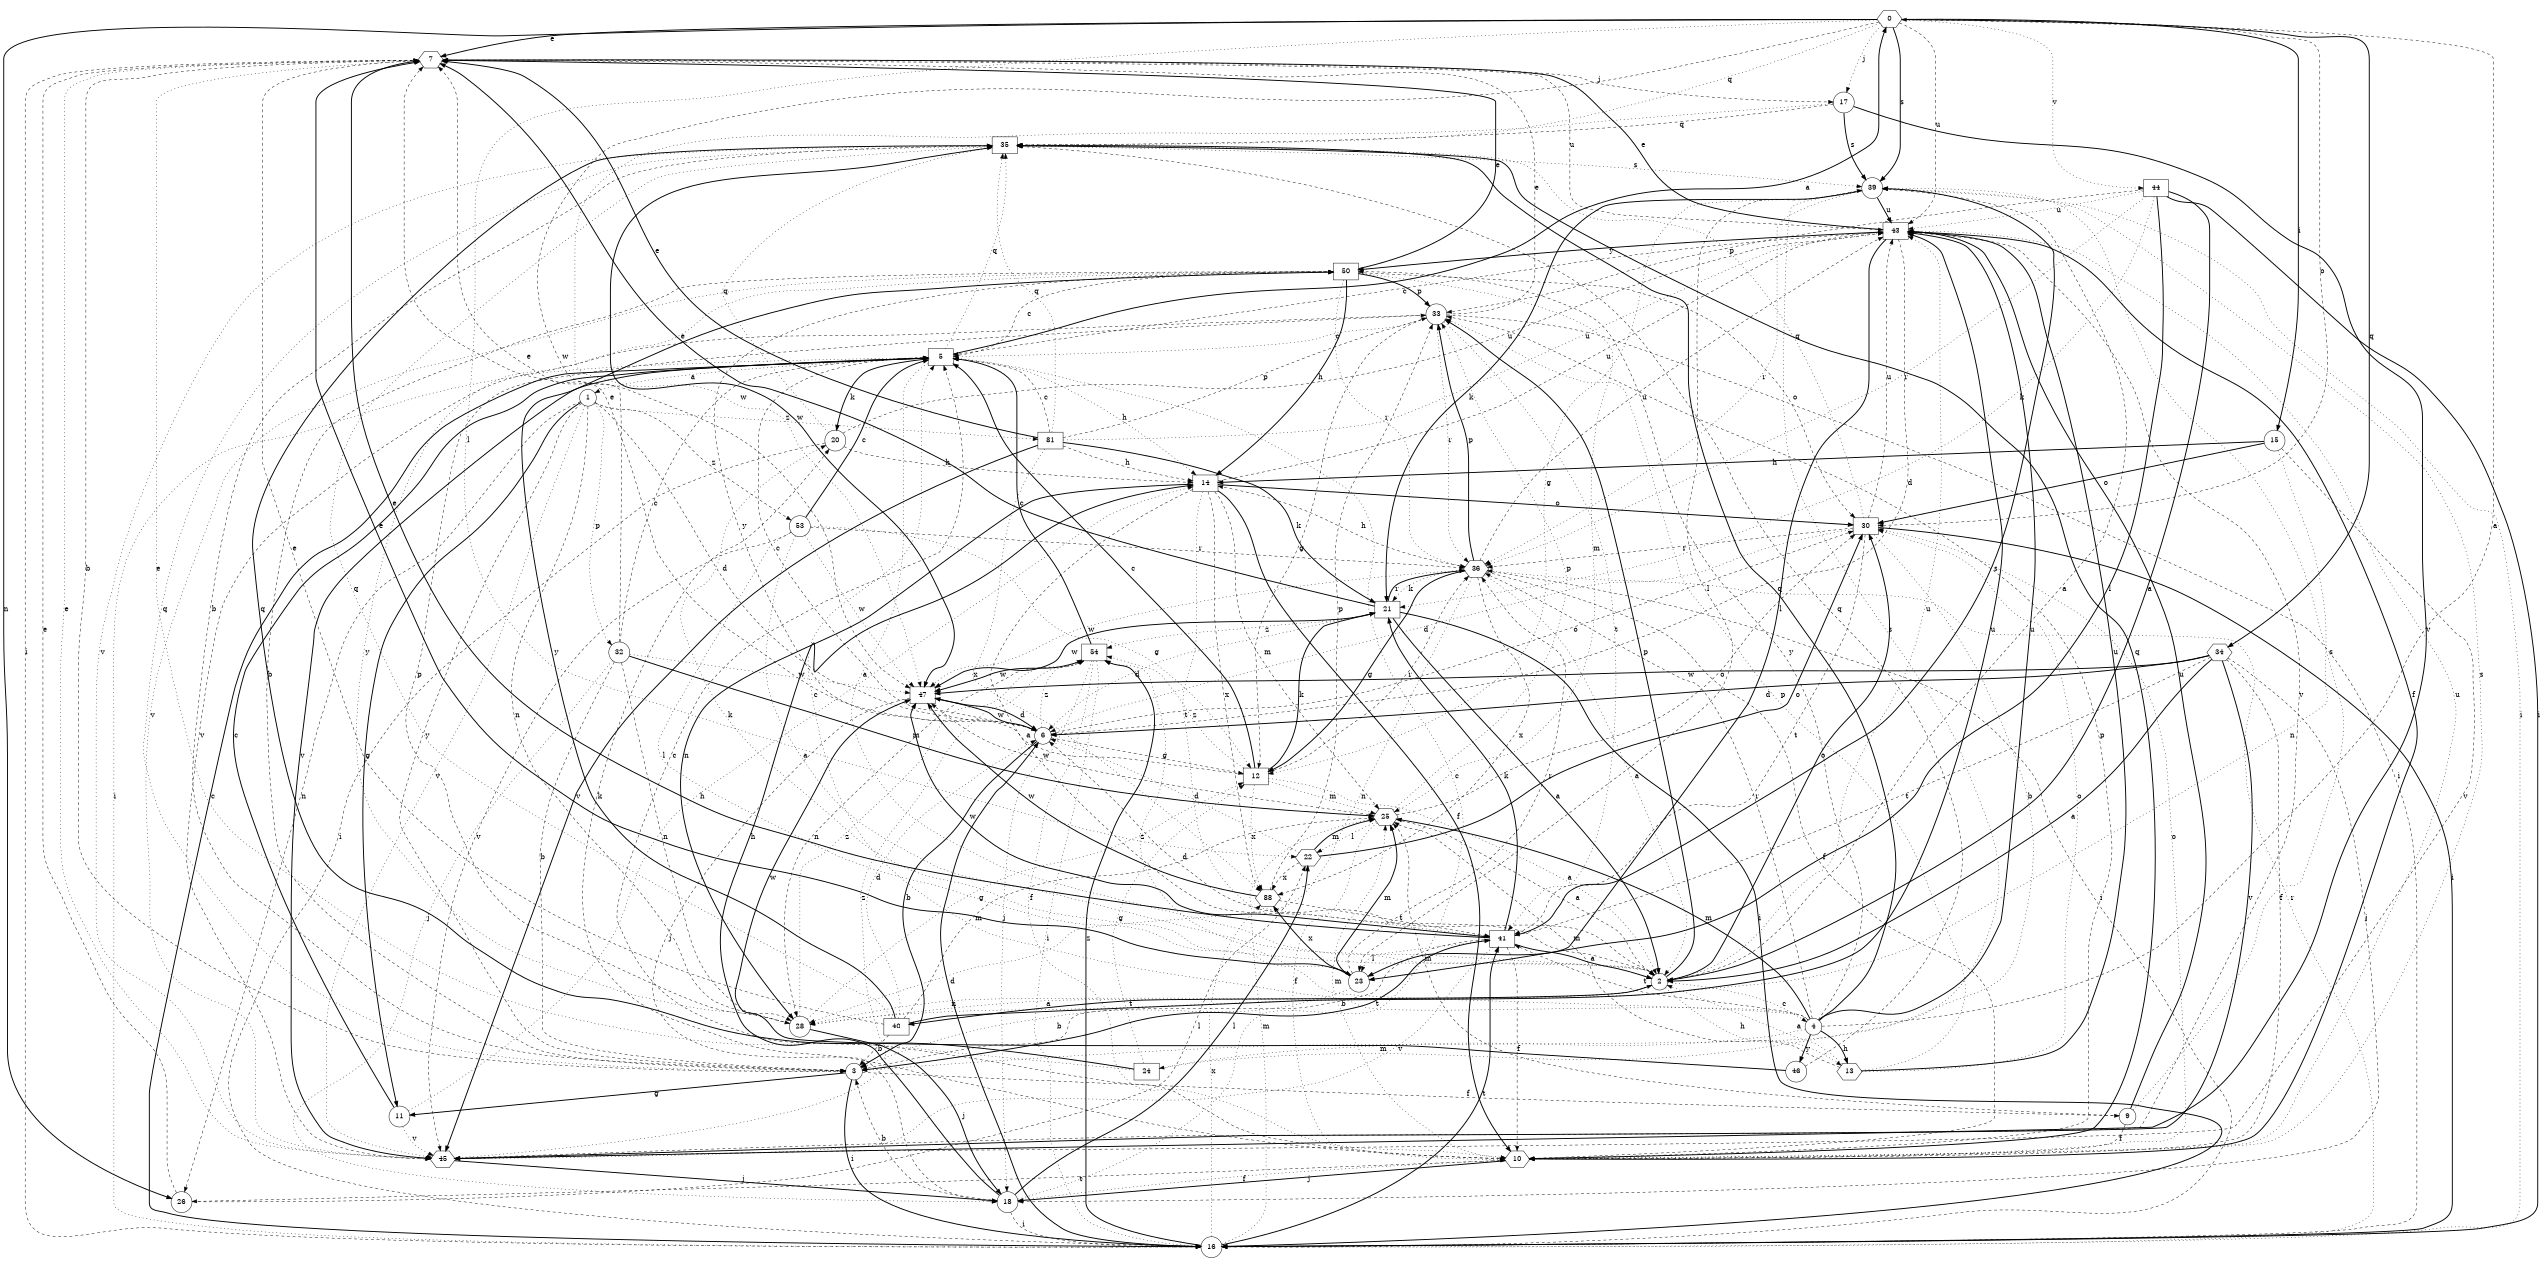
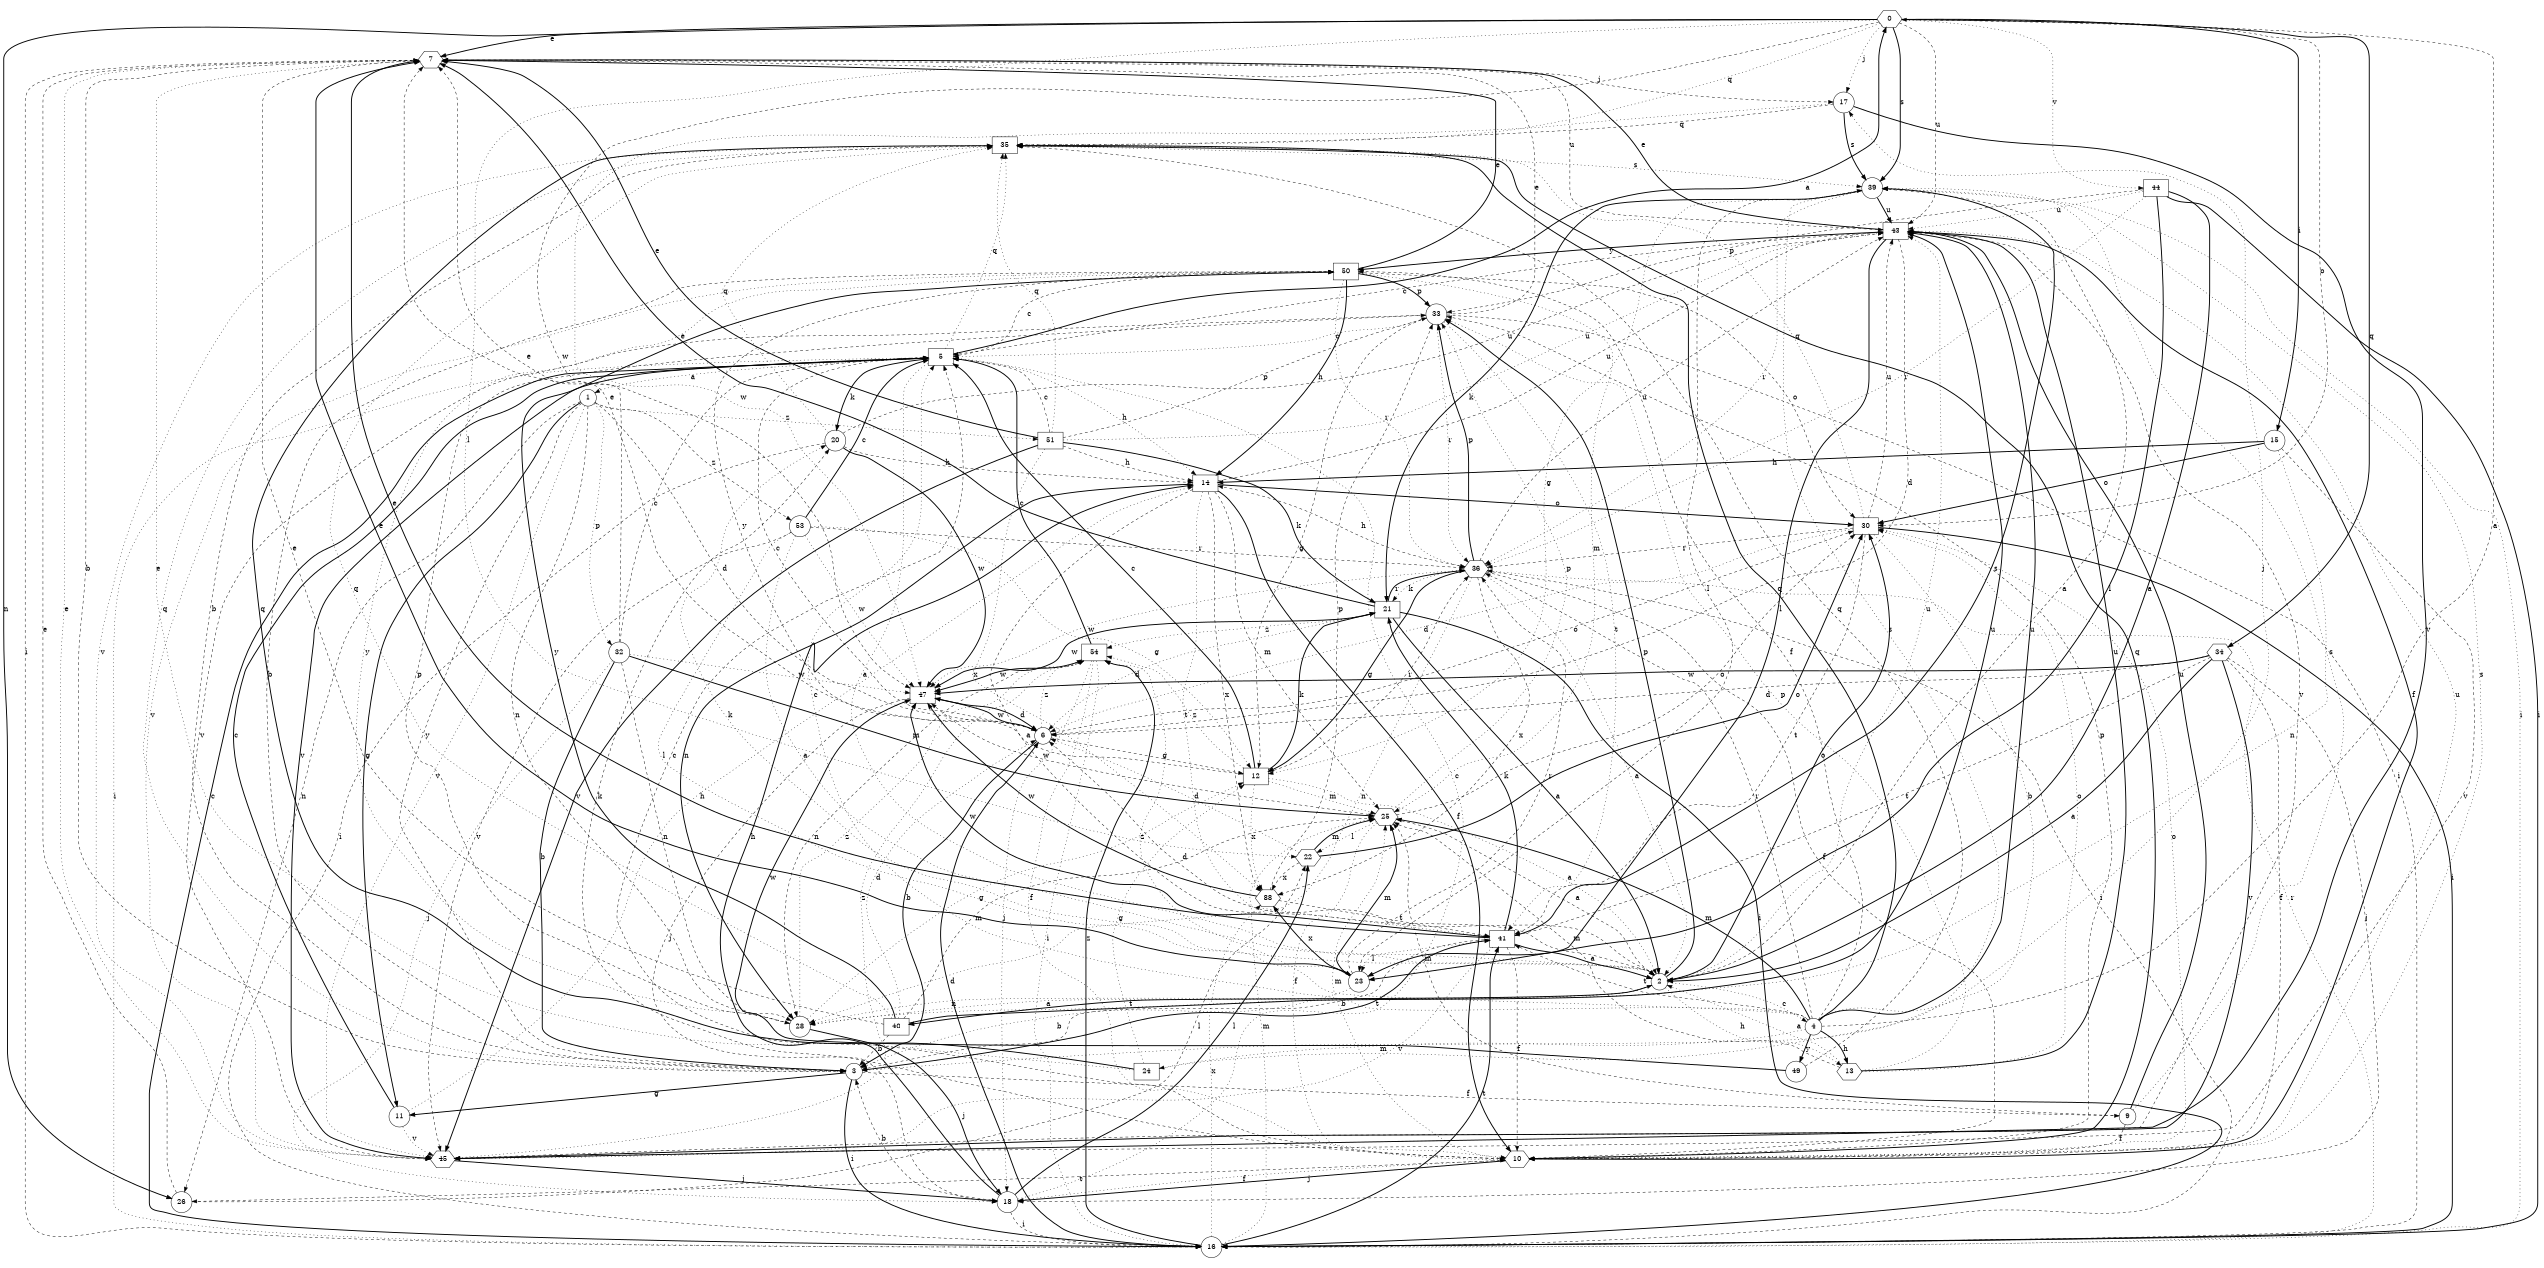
edge "35" -> "47": now "20" -> "47"
node "81": label "81" -> "51"
edge "44" -> "21": removed, label "k"
edge "4" -> "17": added, label "j"
edge "4" -> "50": label "y" -> "f"
edge "34" -> "6": style bold -> dashed
edge "32" -> "3": style dashed -> bold
node "46": label "46" -> "49"
